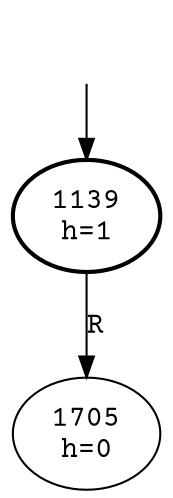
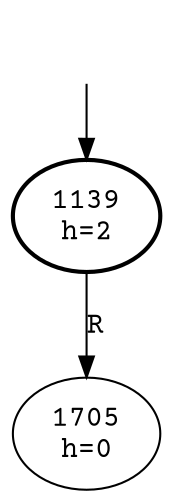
node "1139 h=1": label "1139 h=1" -> "1139 h=2"
